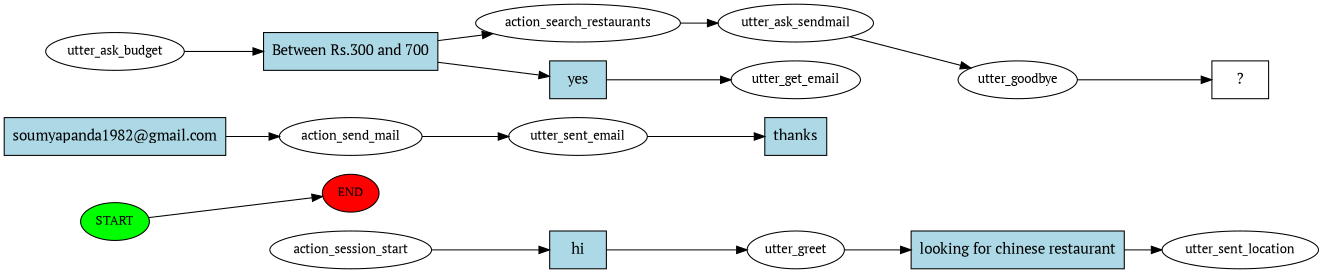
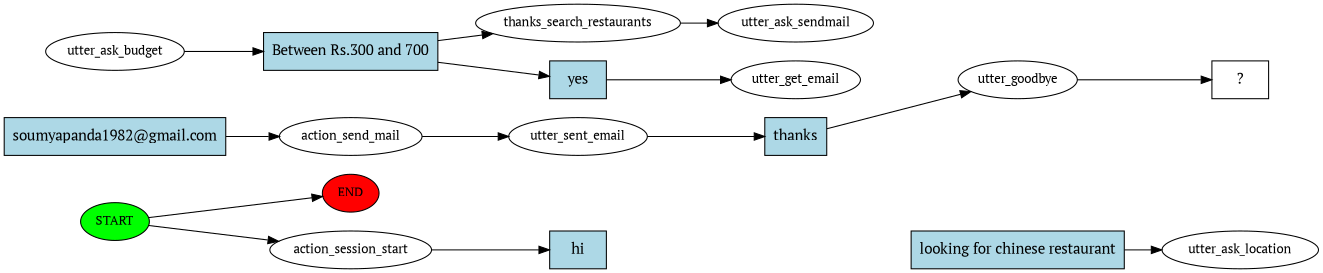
node "action_search_restaurants": label "action_search_restaurants" -> "thanks_search_restaurants"
edge "utter_ask_sendmail" -> "utter_goodbye": now "thanks" -> "utter_goodbye"
edge "START" -> "action_session_start": added
node "utter_greet": removed
node "utter_sent_location": label "utter_sent_location" -> "utter_ask_location"
